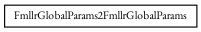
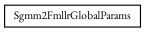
node "FmllrGlobalParams2FmllrGlobalParams": label "FmllrGlobalParams2FmllrGlobalParams" -> "Sgmm2FmllrGlobalParams"
